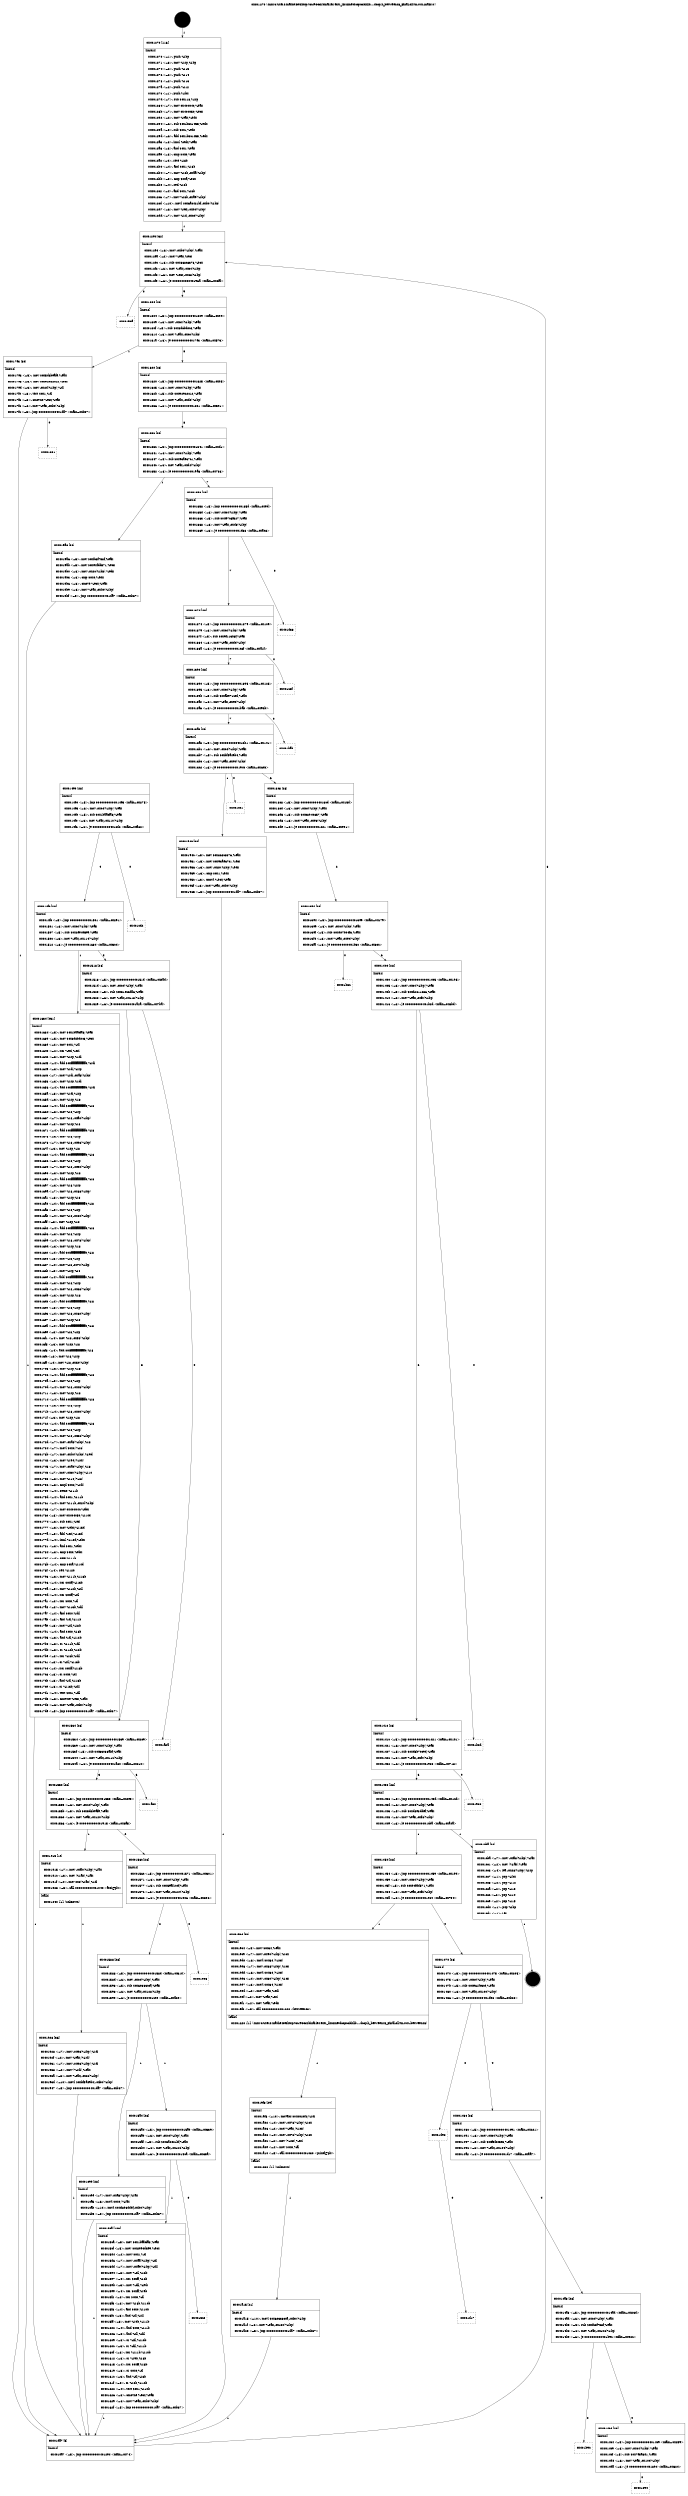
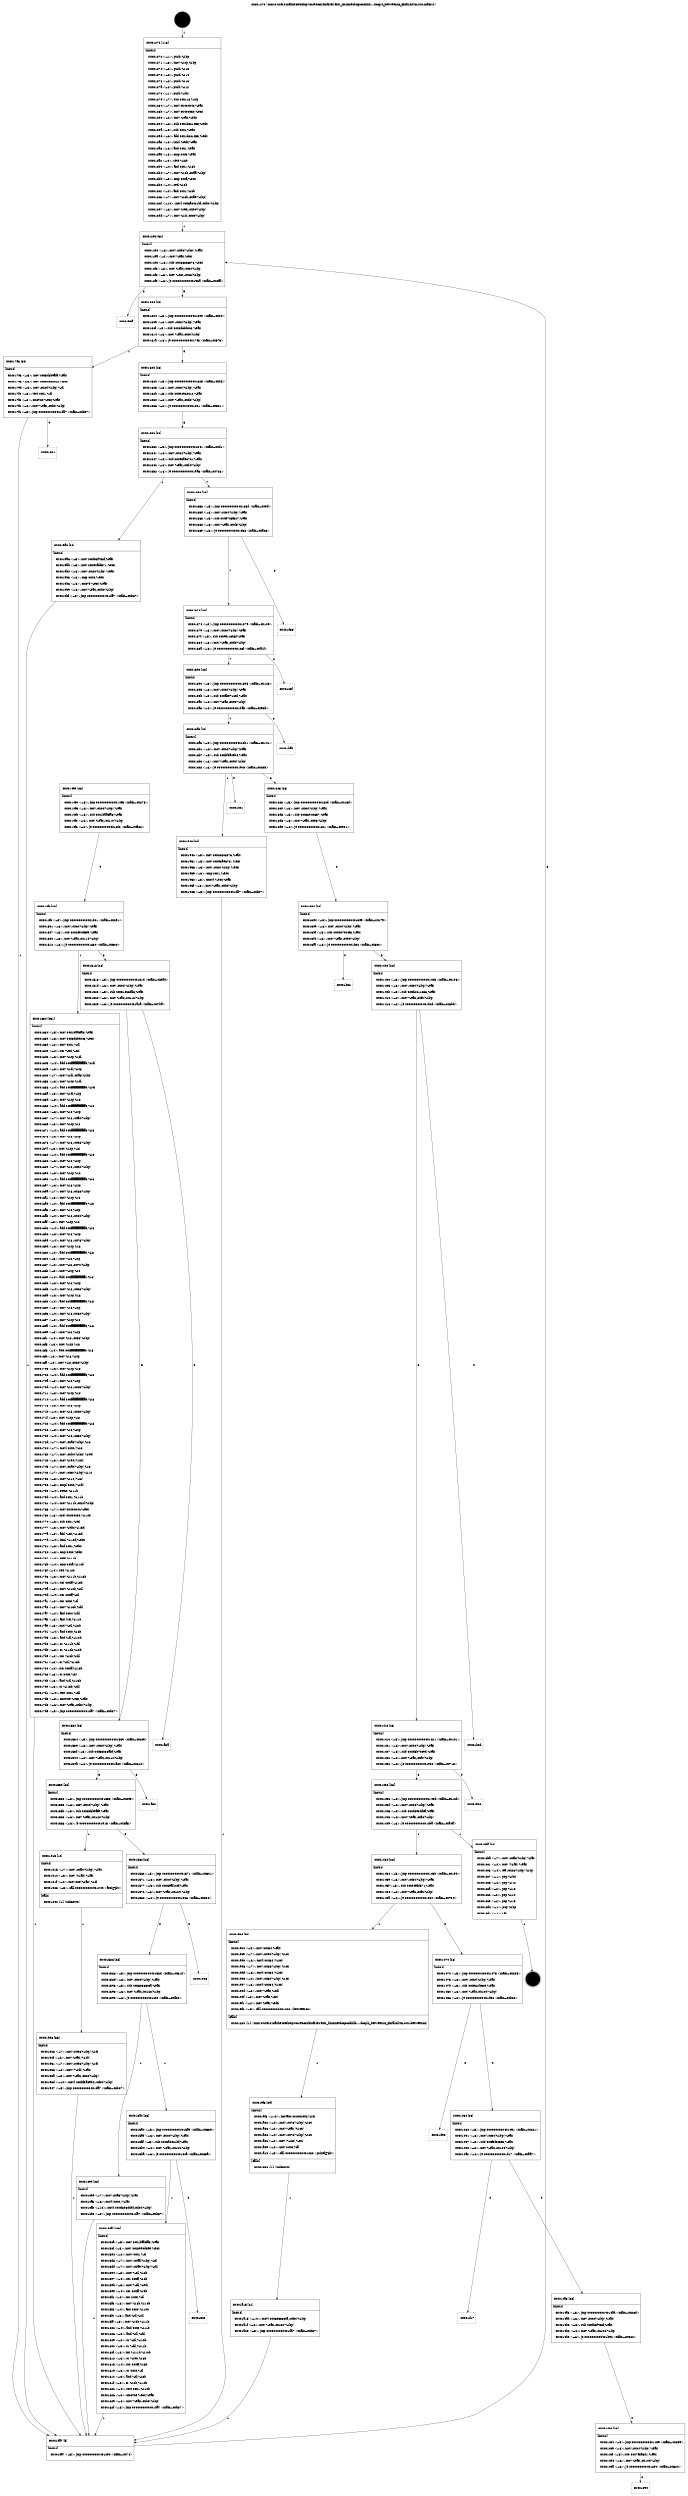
node "0x401cd2": removed
edge "0x401d98" -> "0x401d17": now "0x40148c [28]" -> "0x401d17"
node "0x401b9c": removed
